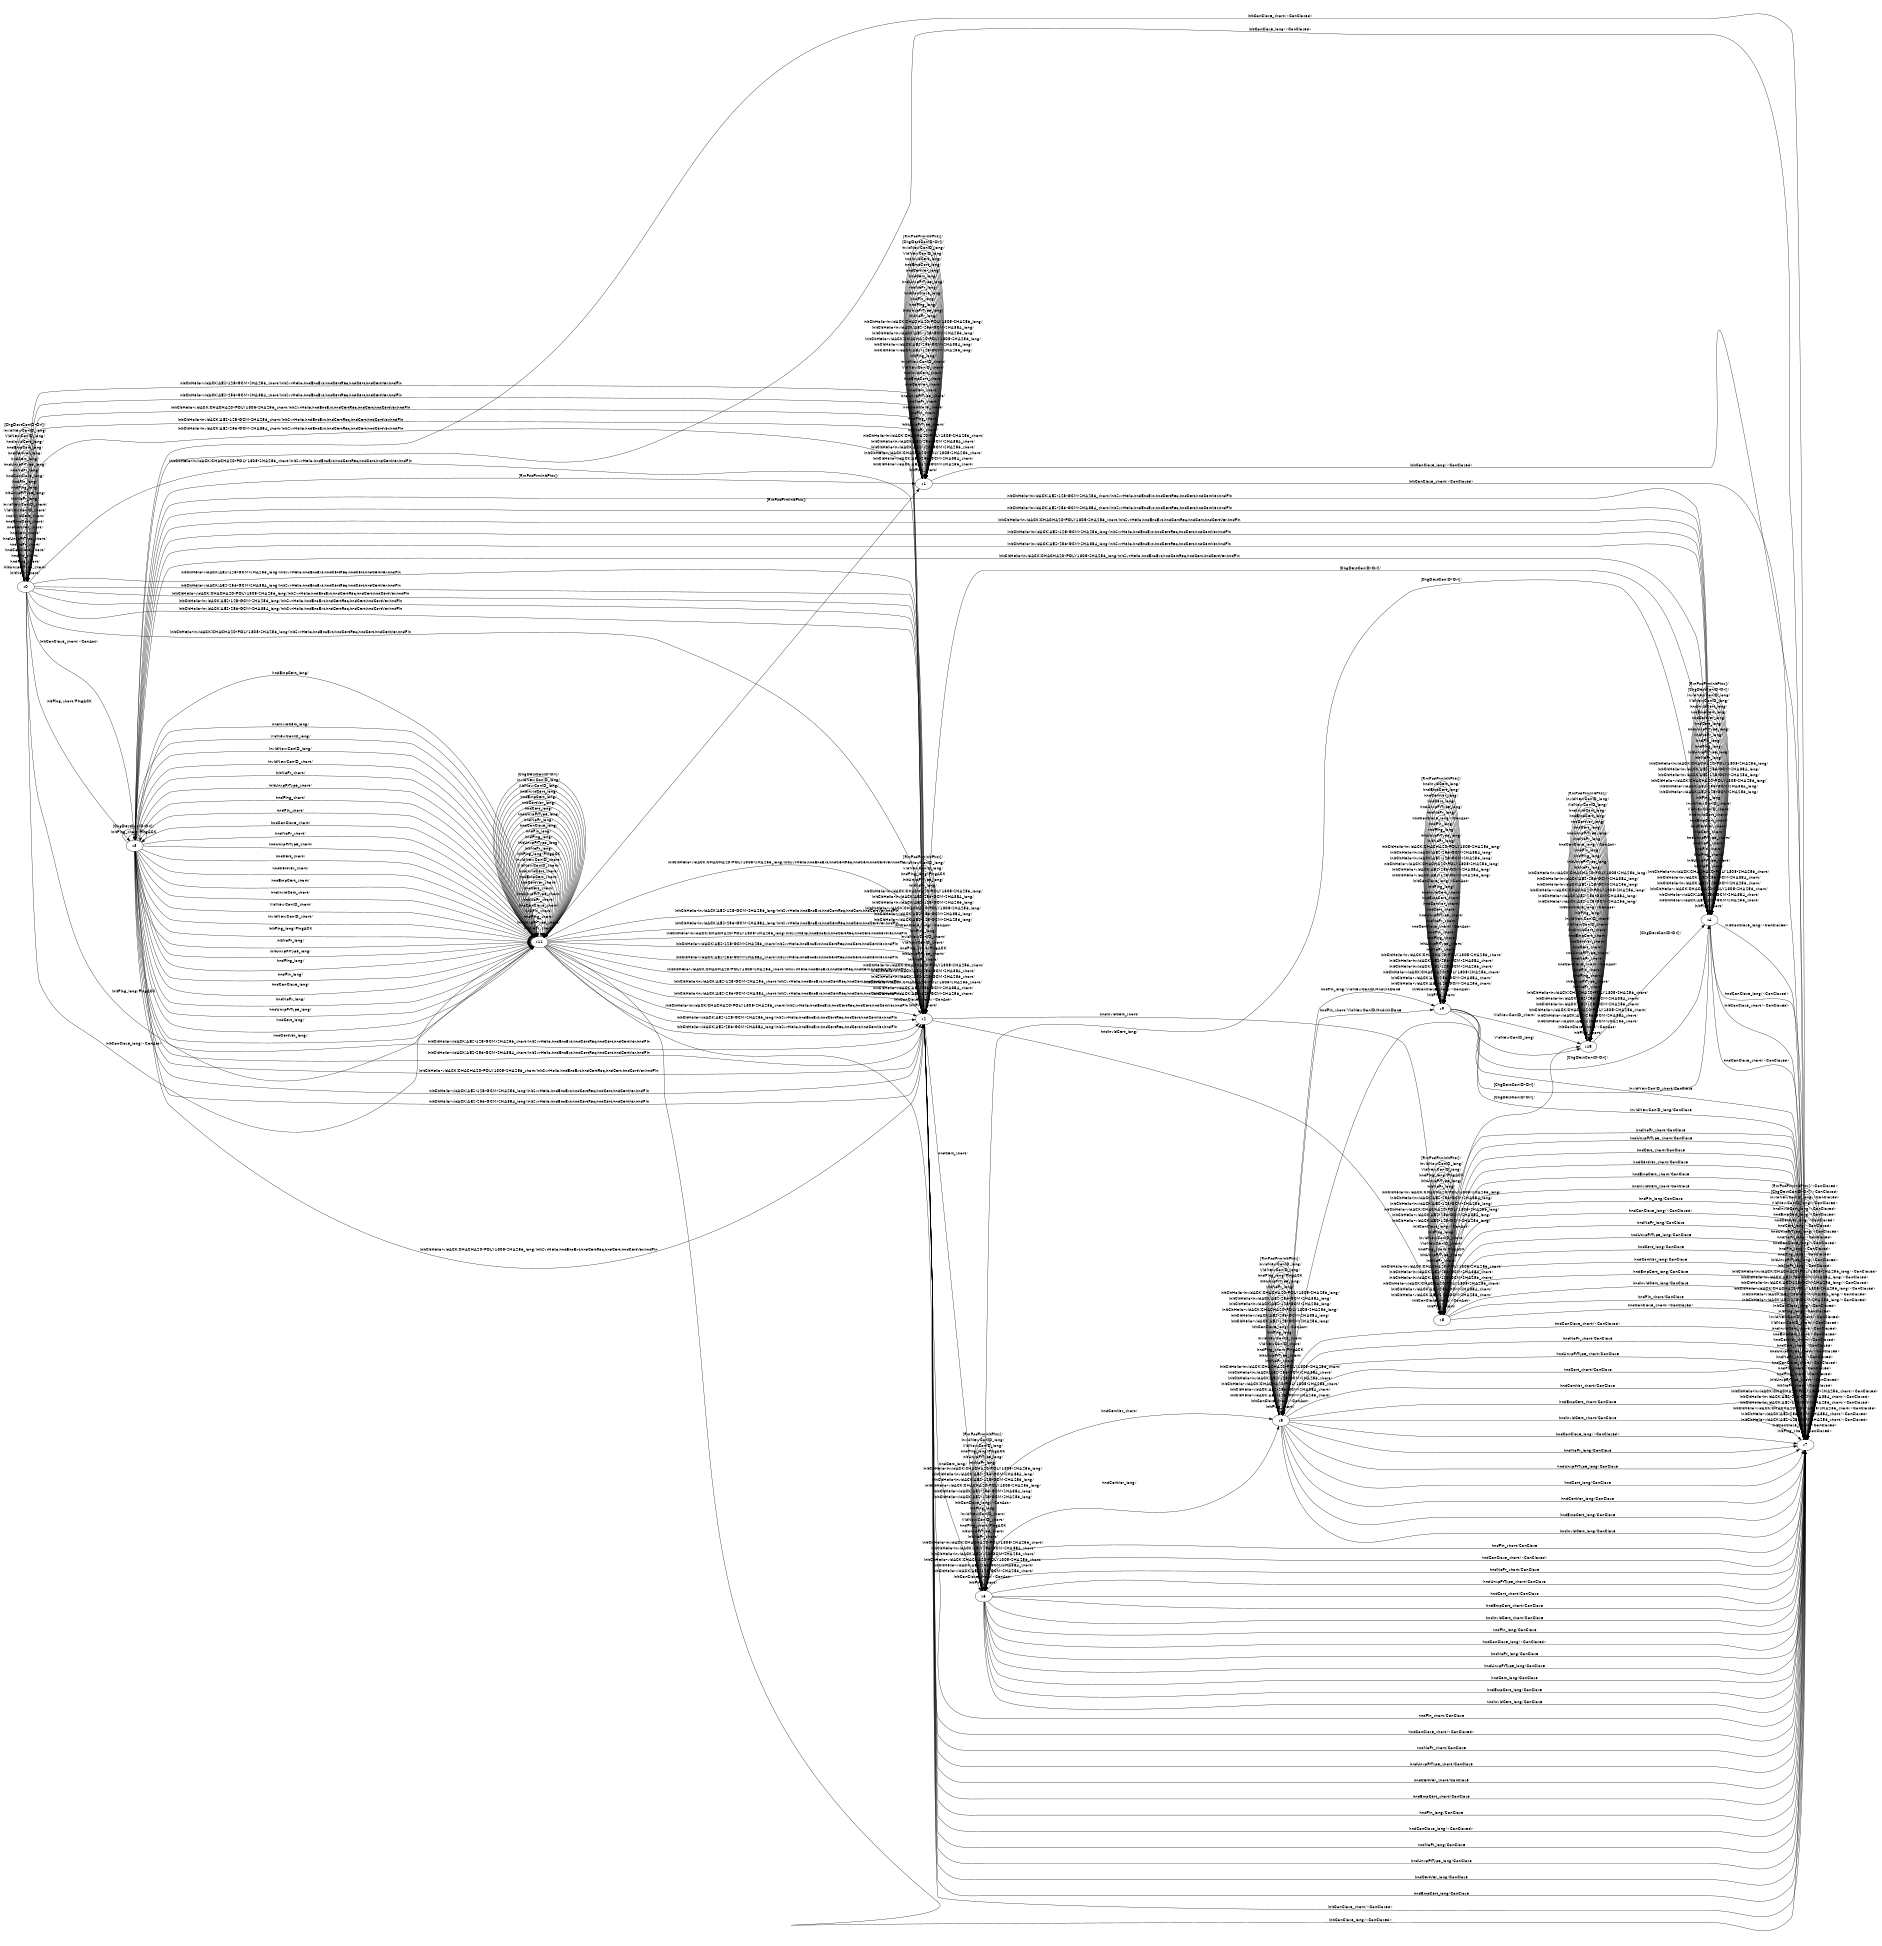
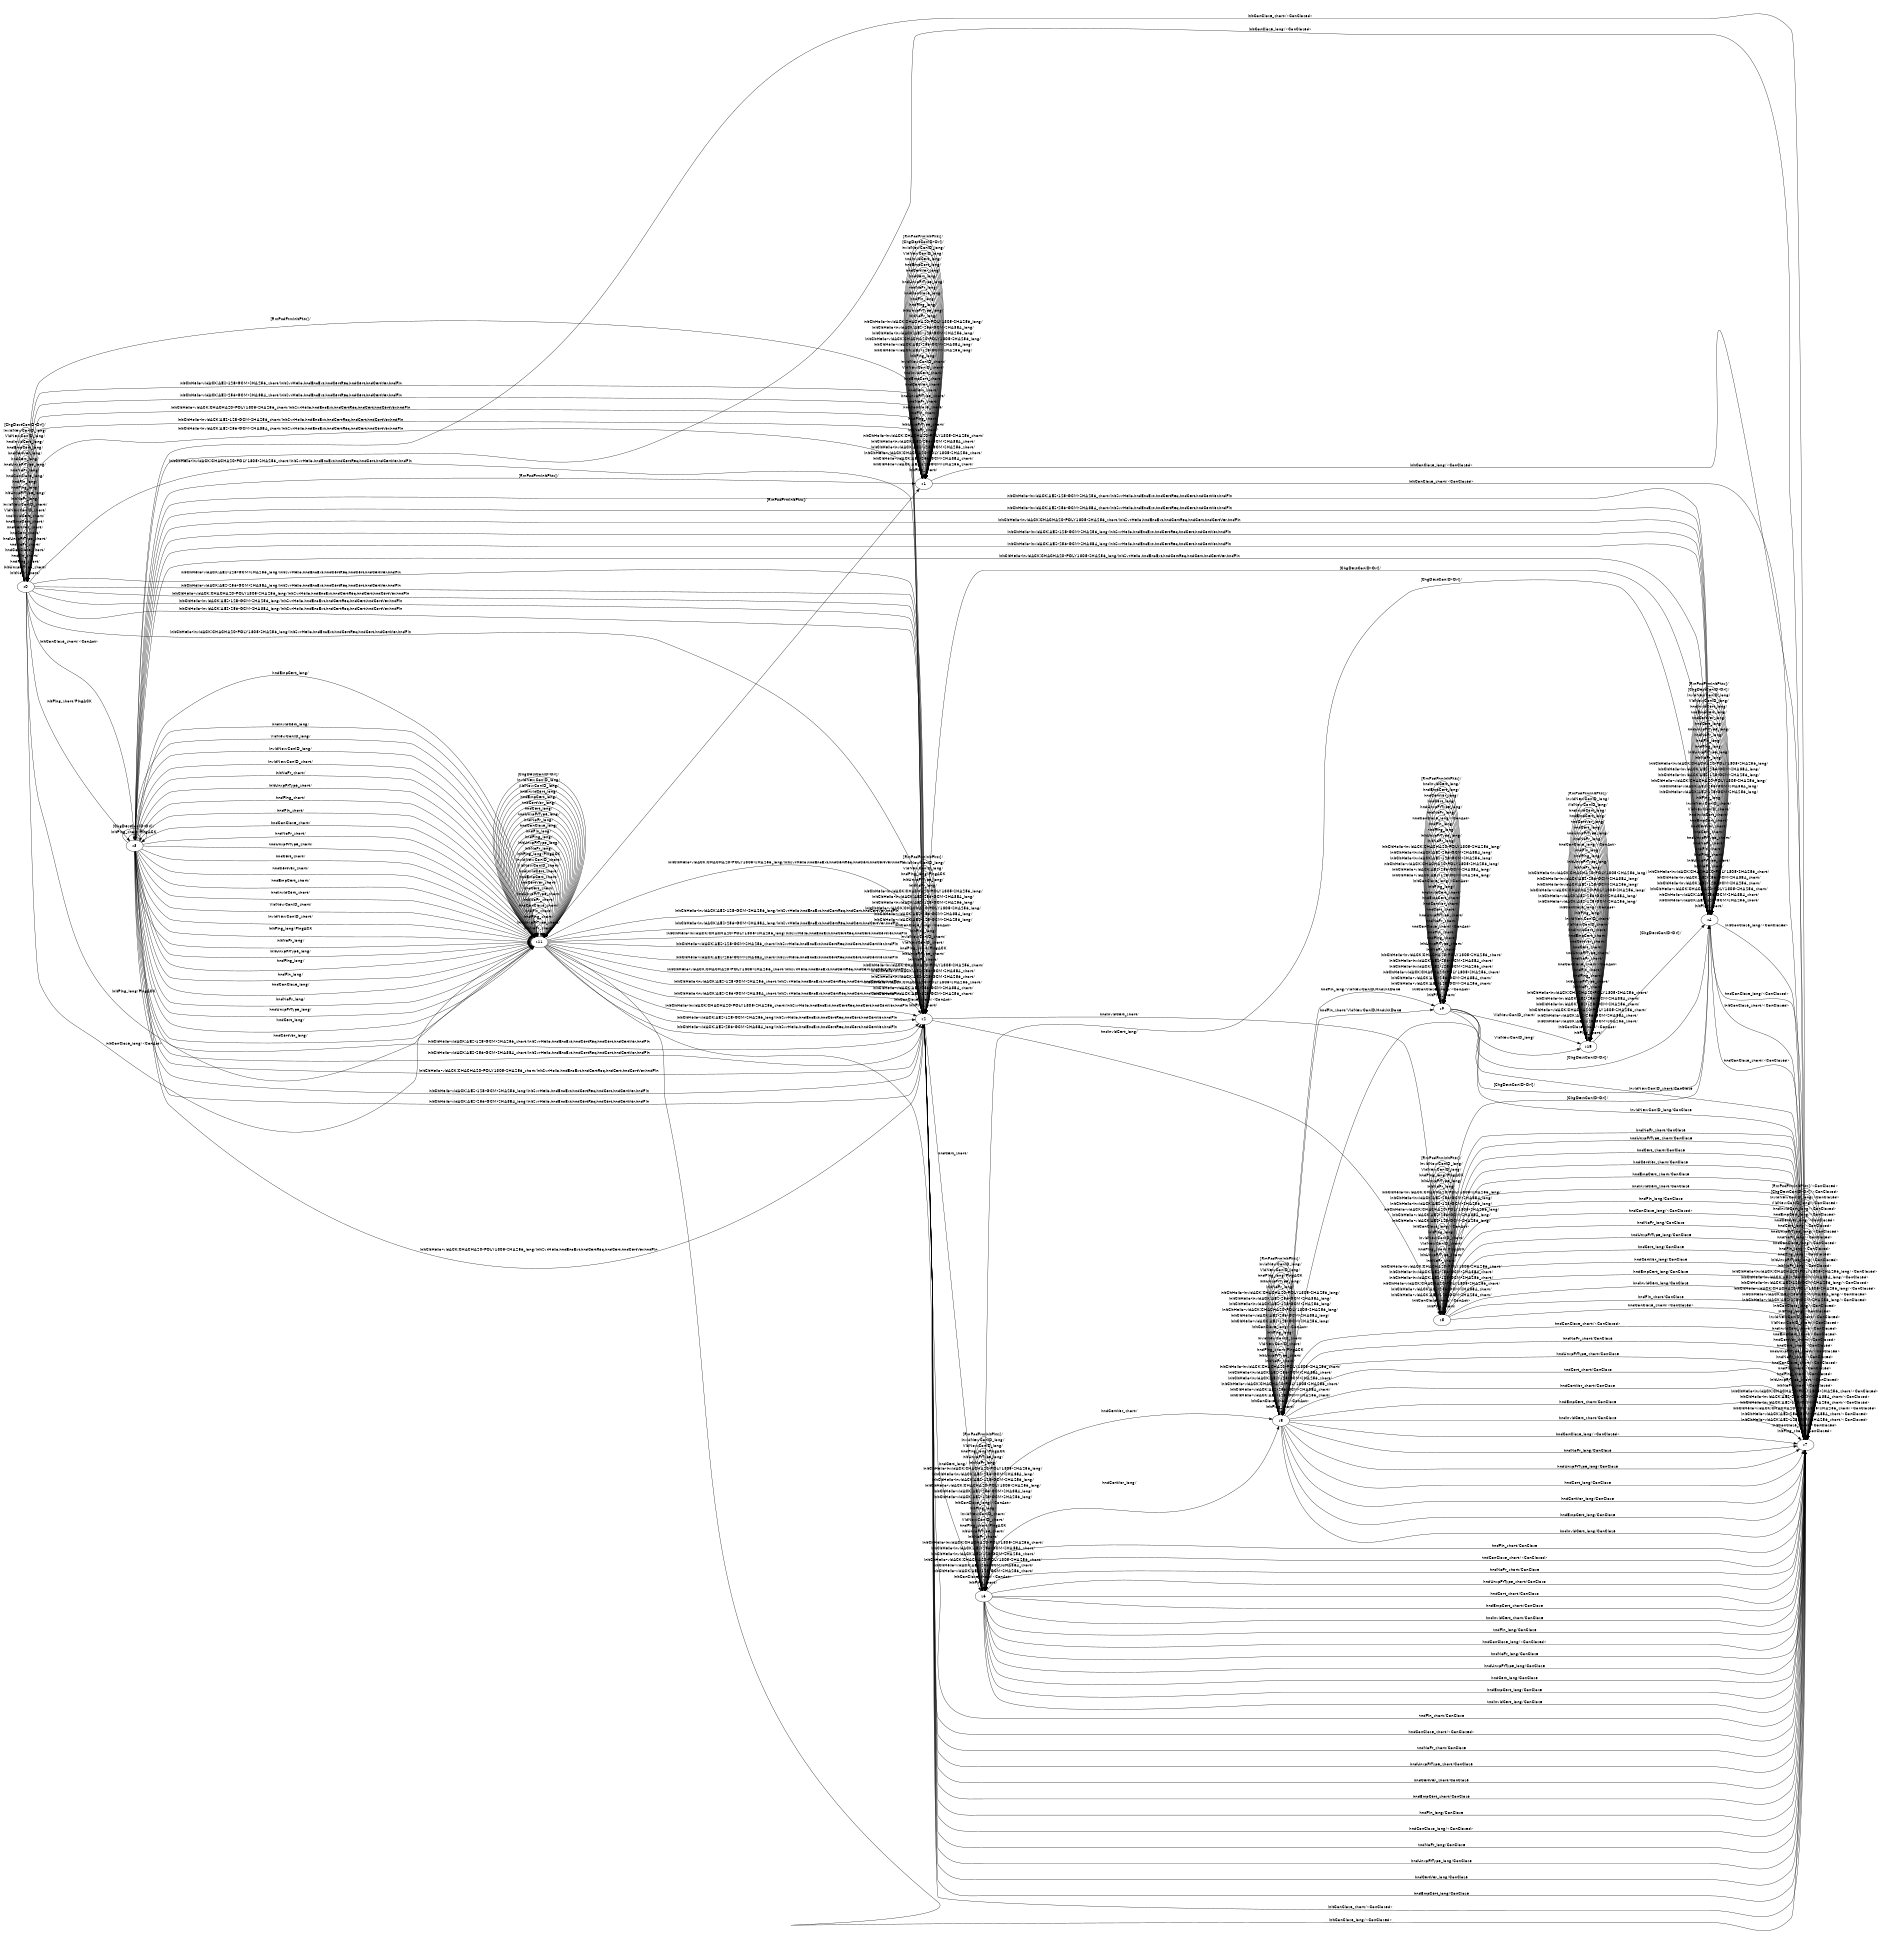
edge "s0" -> "s1": added, label "[RmPadFrmInitPkts]/"
edge "s5" -> "s18": now "s5" -> "s4"
